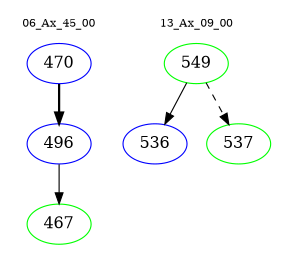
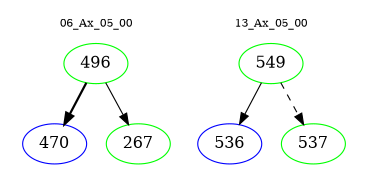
cluster "06_Ax_45_00": label "06_Ax_45_00" -> "06_Ax_05_00"
cluster "13_Ax_09_00": label "13_Ax_09_00" -> "13_Ax_05_00"
edge "470" -> "496": reversed
node "496": color blue -> green
node "467": label "467" -> "267"
